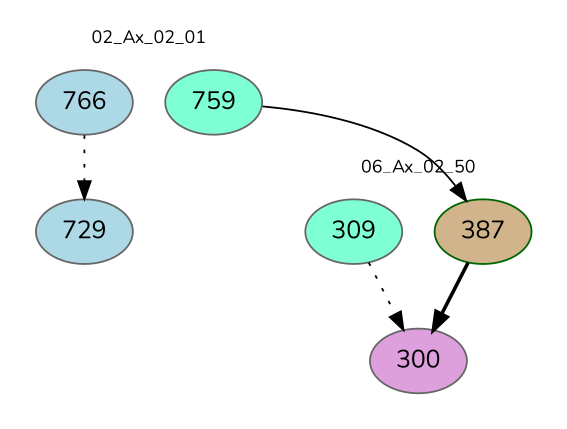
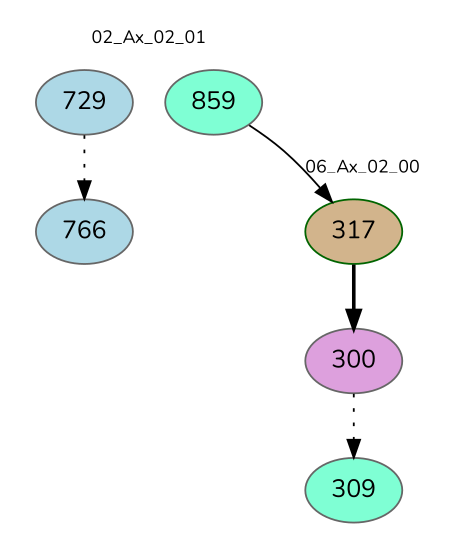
node "759": label "759" -> "859"
edge "766" -> "729": reversed
cluster "06_Ax_02_50": label "06_Ax_02_50" -> "06_Ax_02_00"
node "387": label "387" -> "317"
edge "309" -> "300": reversed
